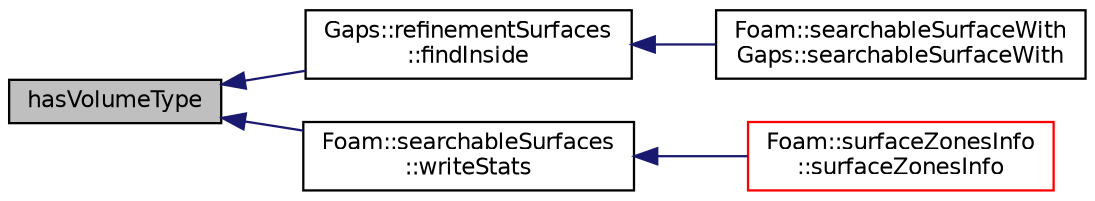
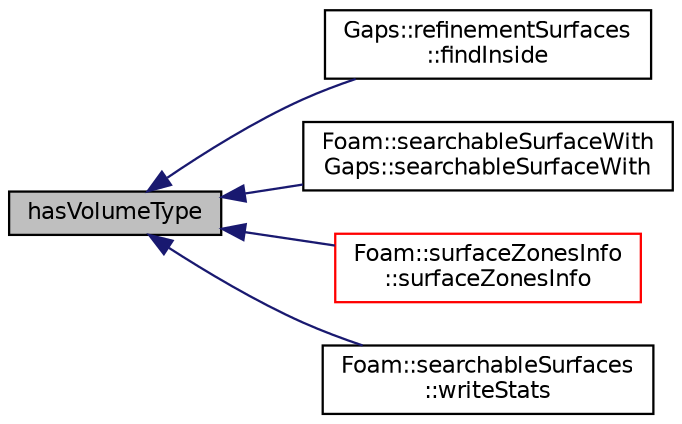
edge "Foam::searchableSurfaceWith Gaps::searchableSurfaceWith" -> "Gaps::refinementSurfaces ::findInside": now "Foam::searchableSurfaceWith Gaps::searchableSurfaceWith" -> "hasVolumeType"
edge "Foam::surfaceZonesInfo ::surfaceZonesInfo" -> "Foam::searchableSurfaces ::writeStats": now "Foam::surfaceZonesInfo ::surfaceZonesInfo" -> "hasVolumeType"
